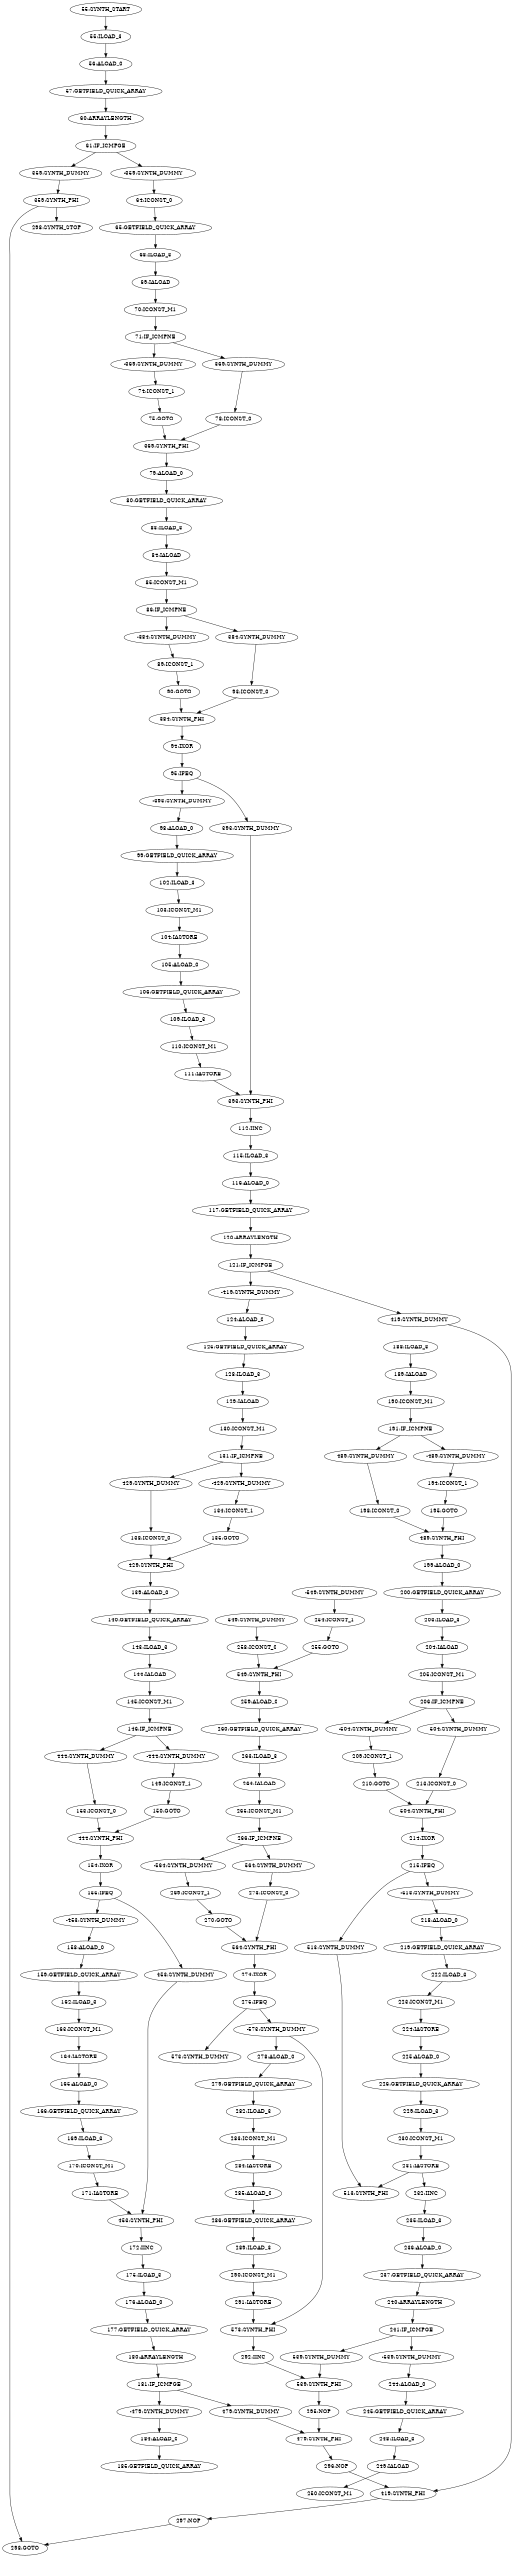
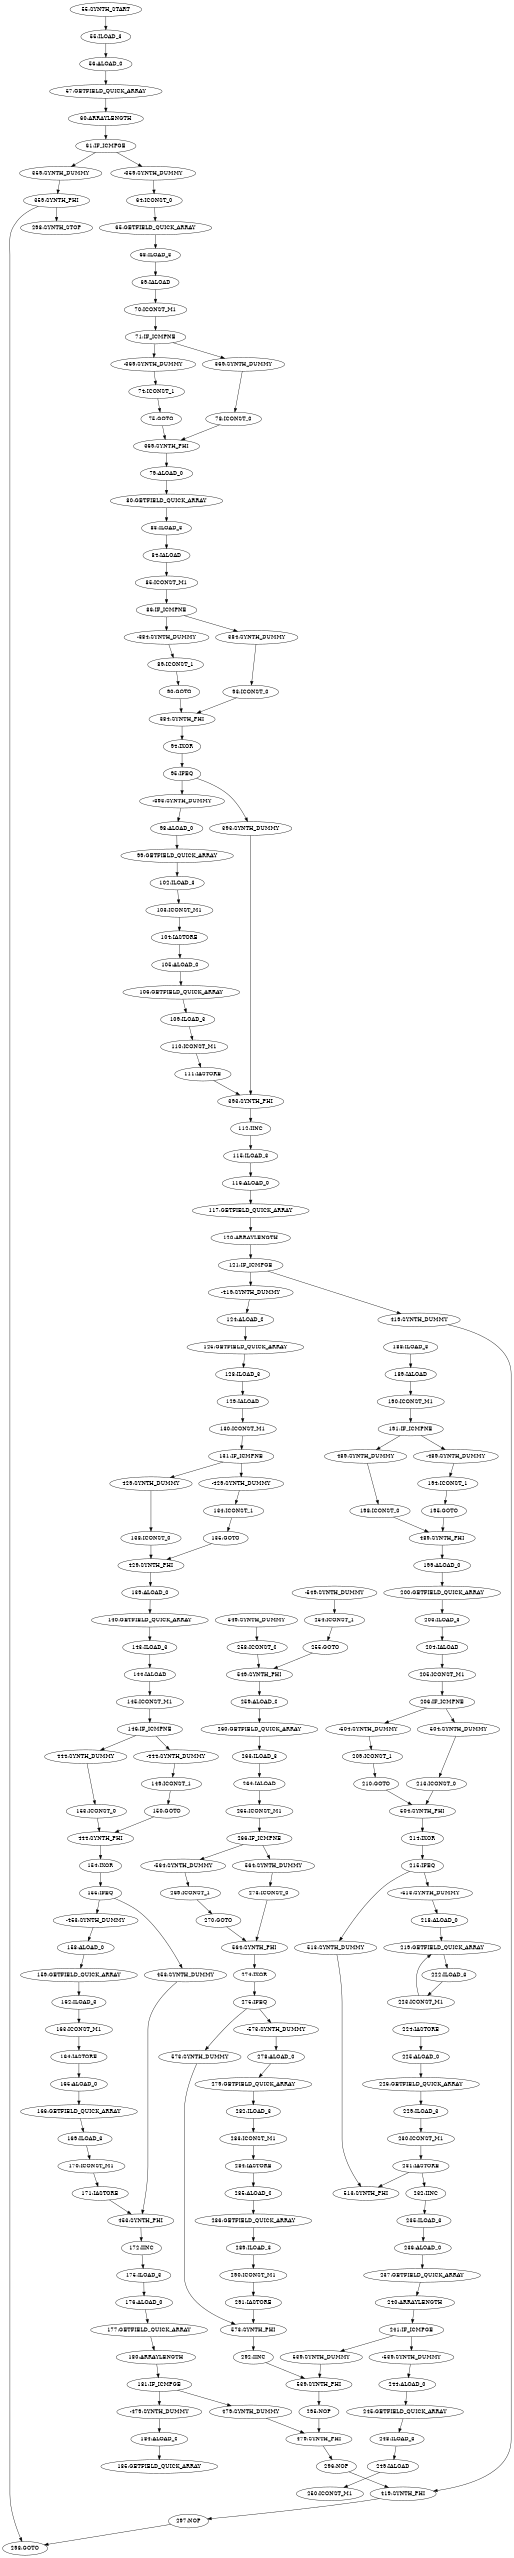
edge "223:ICONST_M1" -> "224:IASTORE": now "223:ICONST_M1" -> "219:GETFIELD_QUICK_ARRAY"
edge "-573:SYNTH_DUMMY" -> "573:SYNTH_PHI": now "573:SYNTH_DUMMY" -> "573:SYNTH_PHI"
